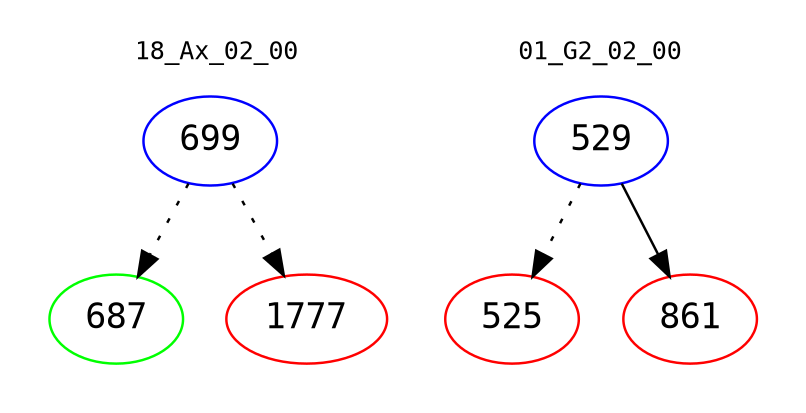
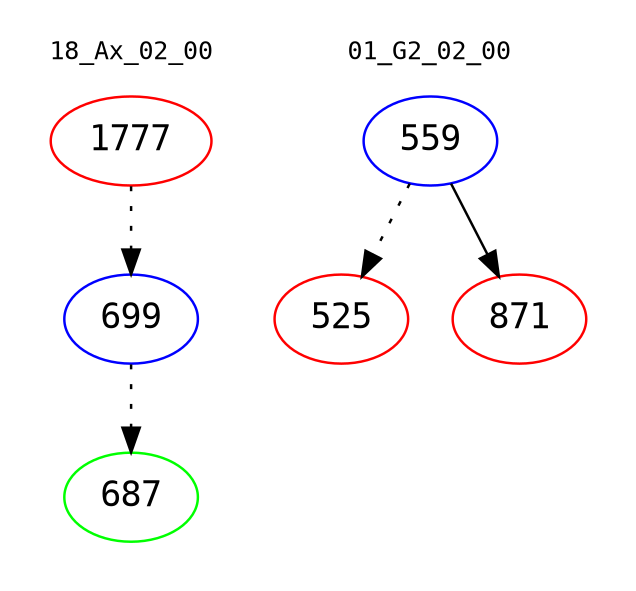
node "529": label "529" -> "559"
edge "699" -> "1777": reversed
node "861": label "861" -> "871"
